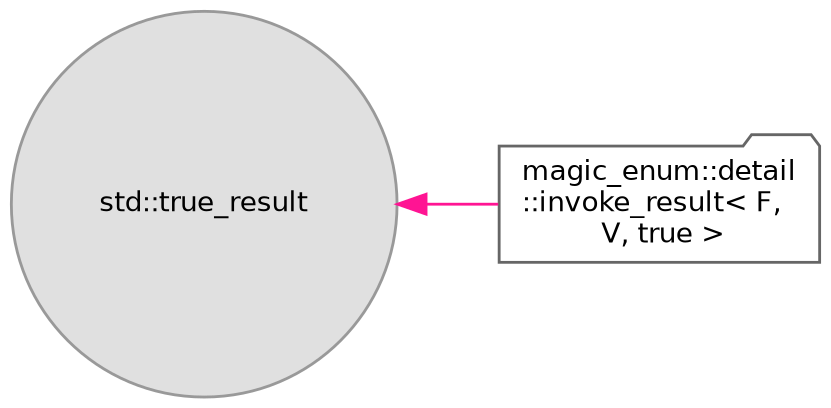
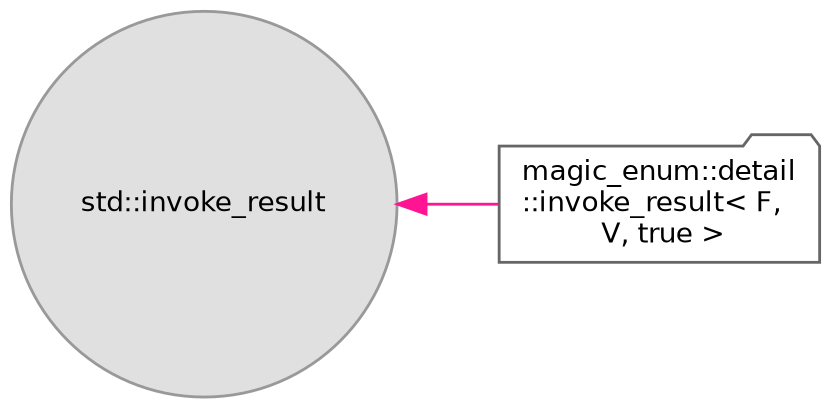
node "std::true_result": label "std::true_result" -> "std::invoke_result"
